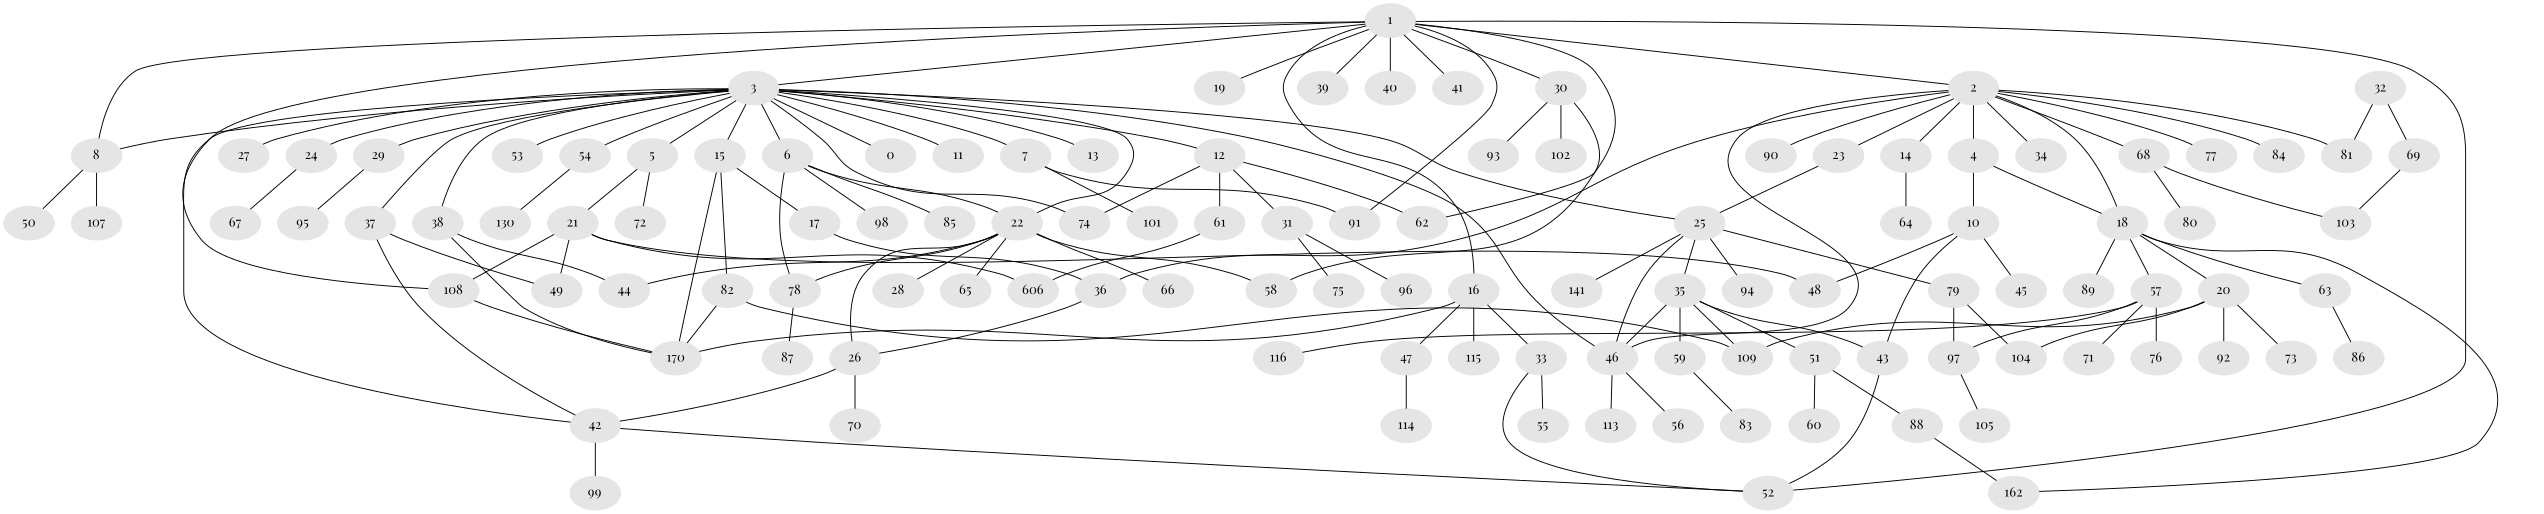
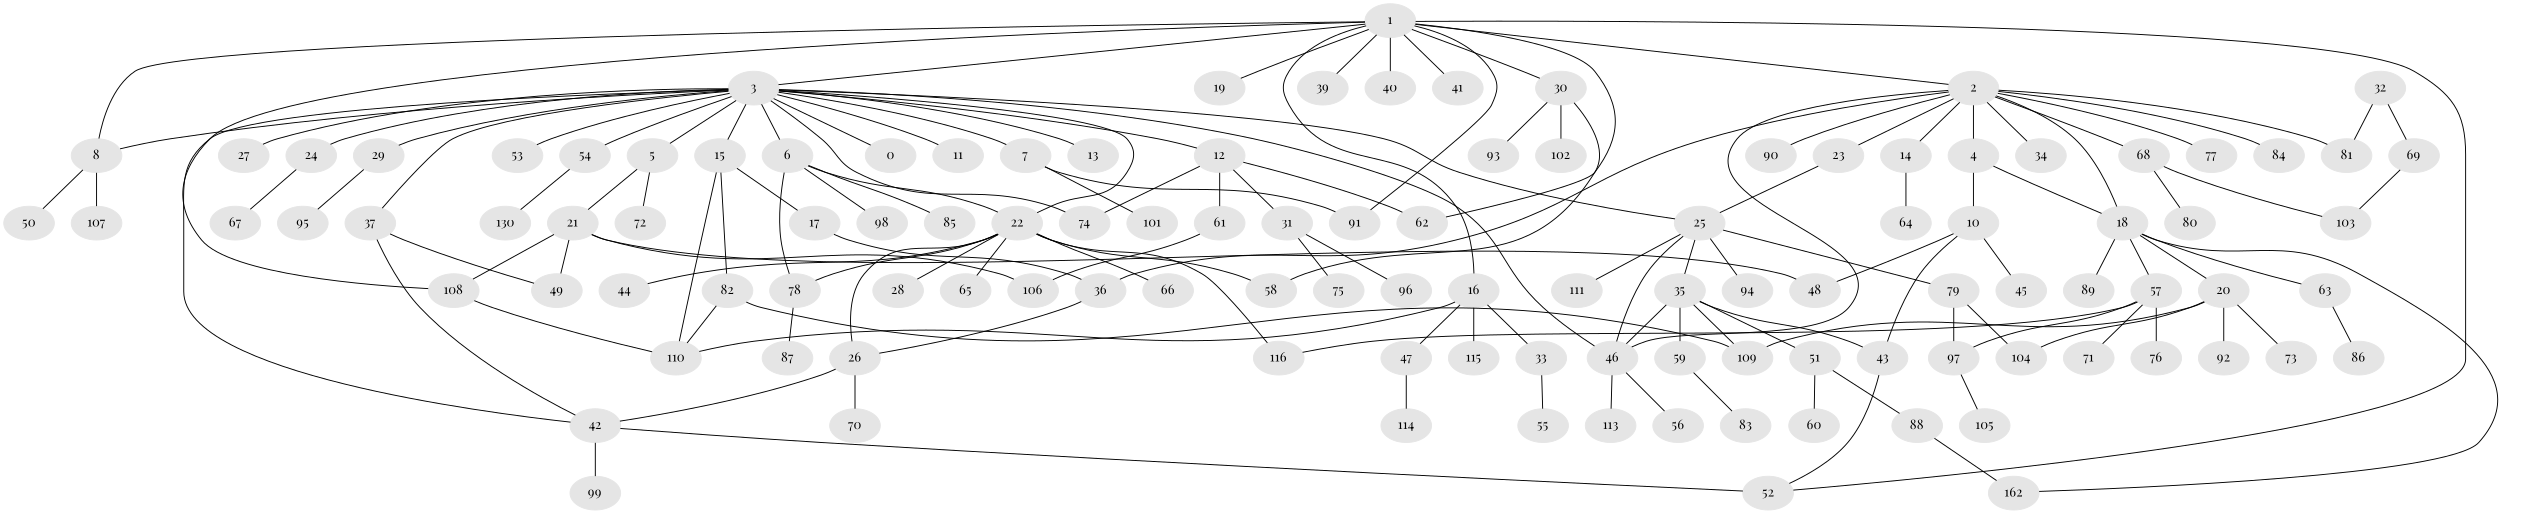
node "38": removed
edge "22" -- "116": added
node "606": label "606" -> "106"
node "141": label "141" -> "111"
node "170": label "170" -> "110"
edge "33" -- "52": removed
